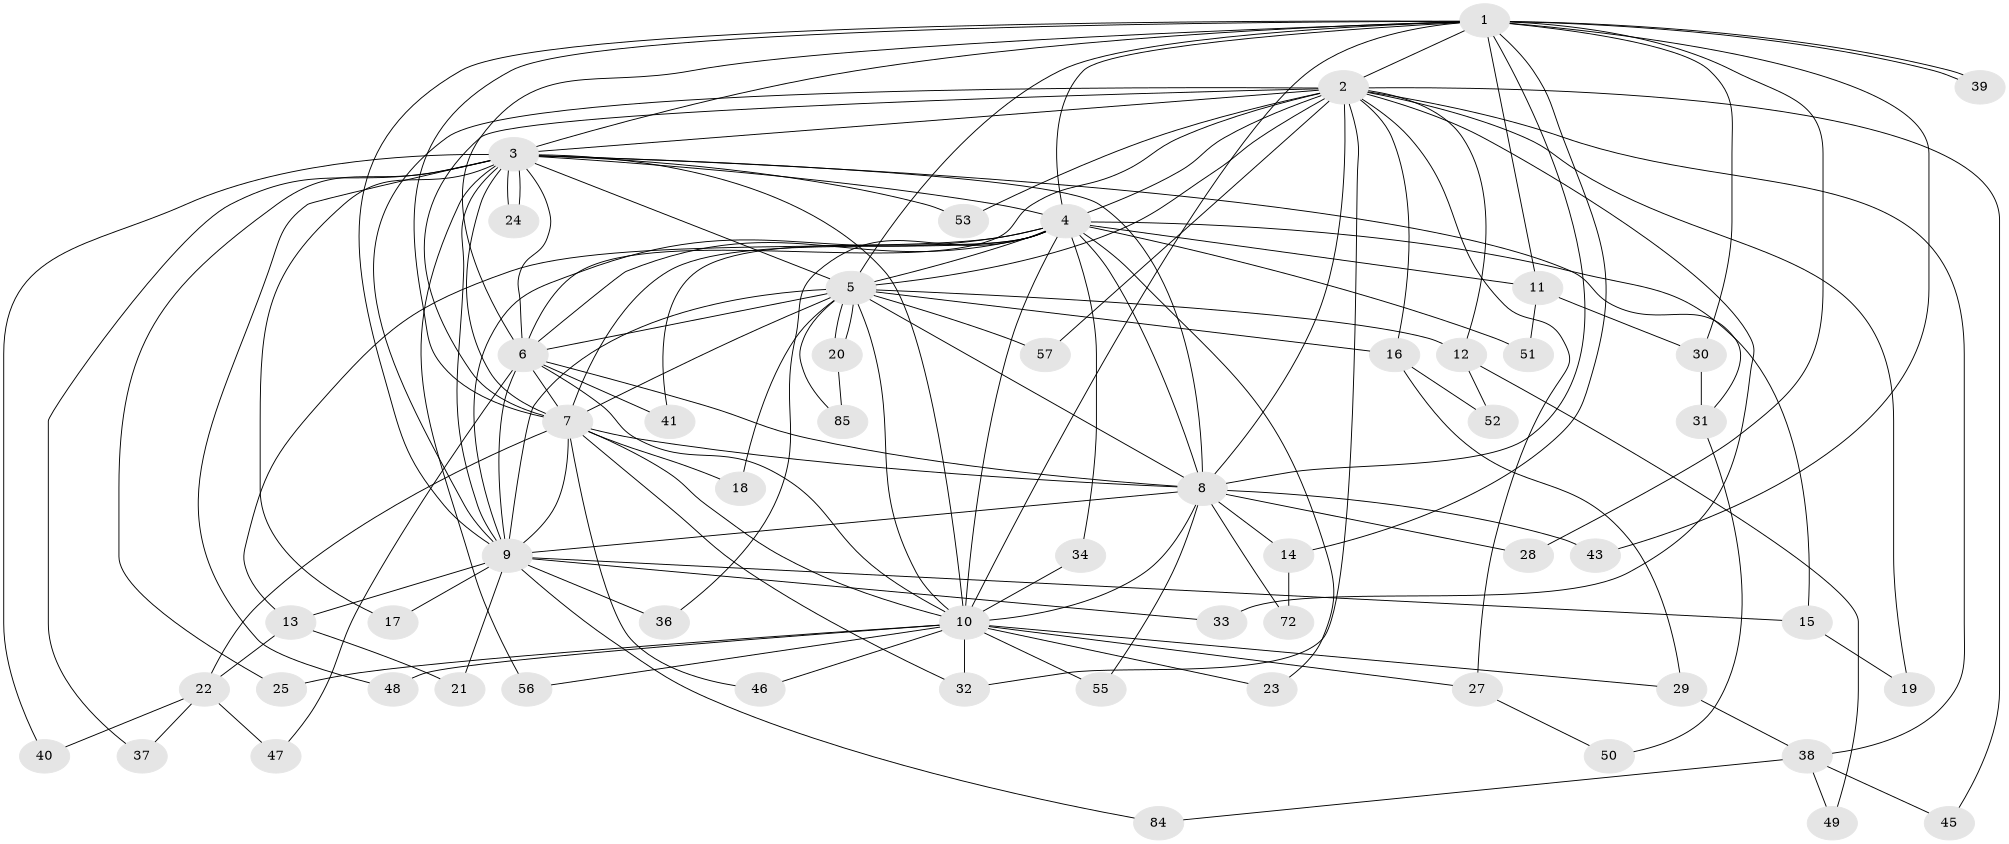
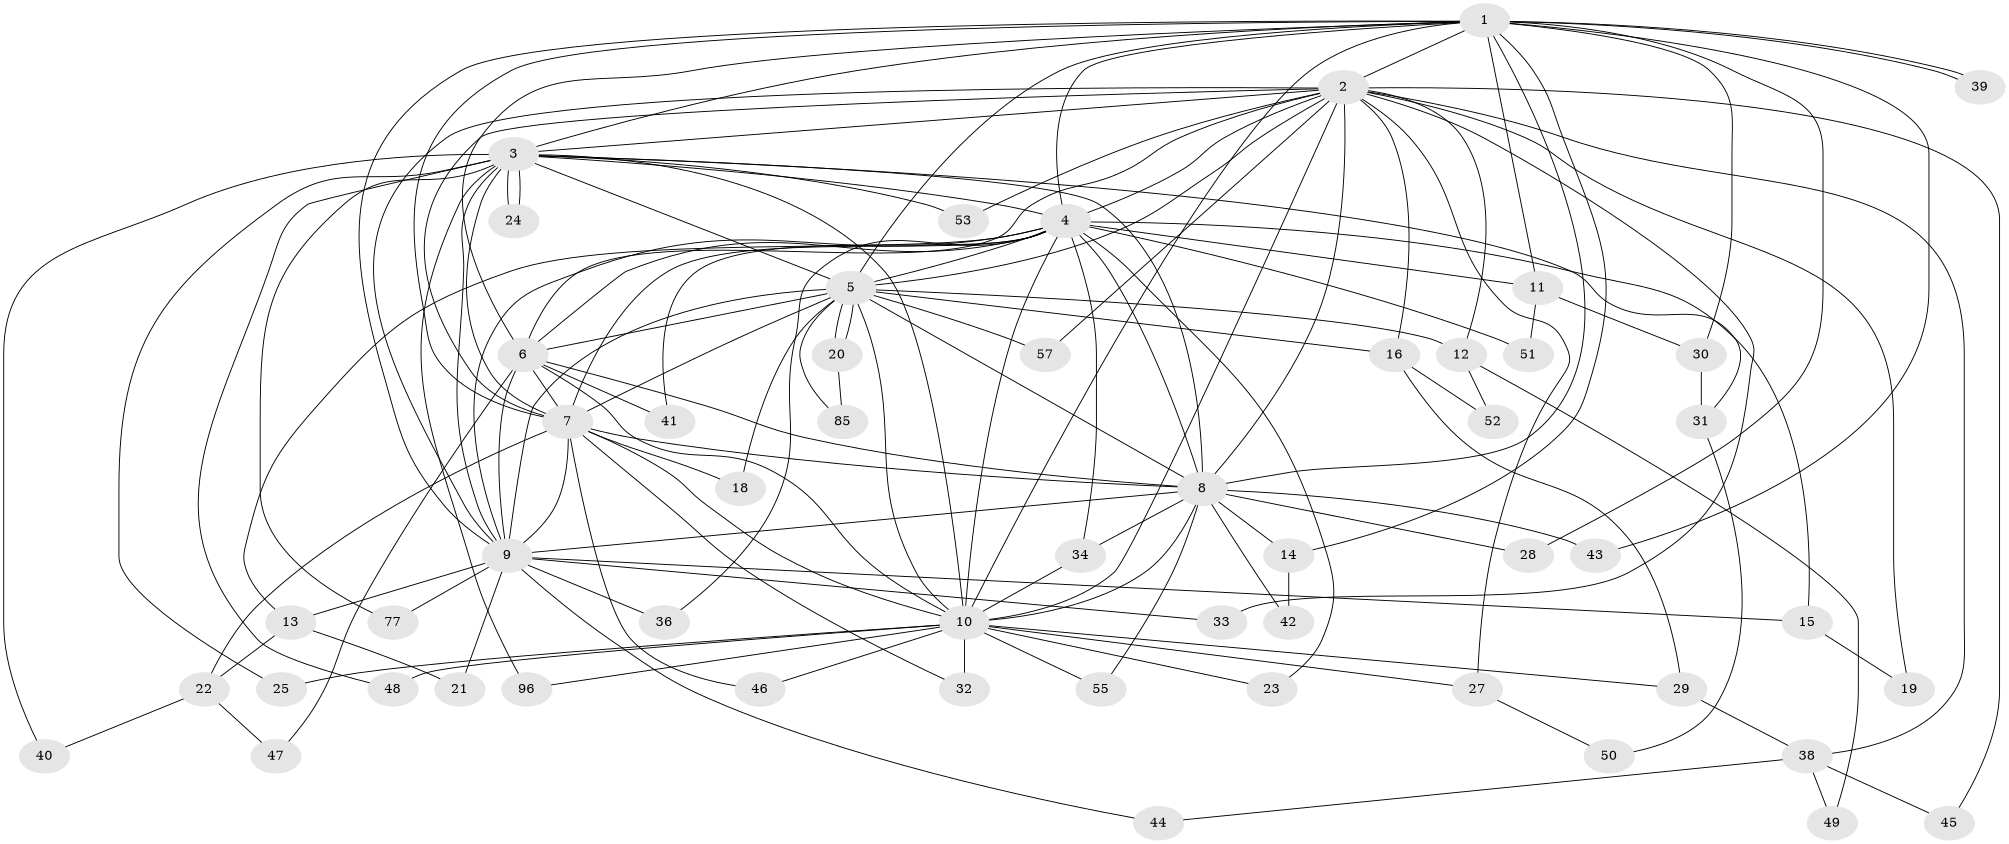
edge "3" -- "6": removed
edge "8" -- "34": added
edge "2" -- "32": now "2" -- "10"
node "17": label "17" -> "77"
node "72": label "72" -> "42"
node "56": label "56" -> "96"
node "37": removed
node "84": label "84" -> "44"
